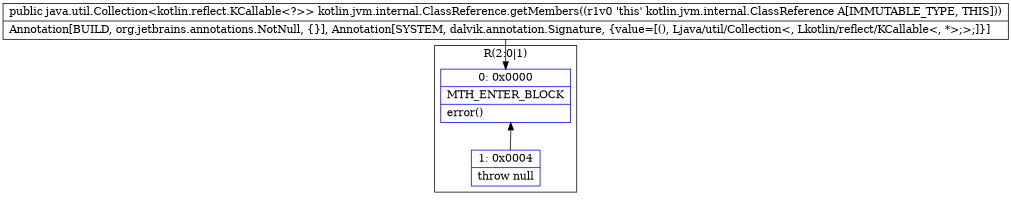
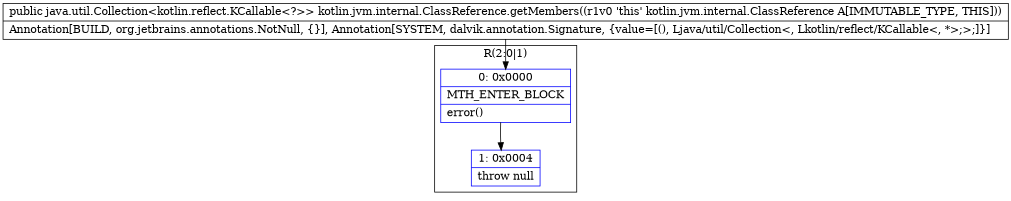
edge "1: 0x0004" -> "0: 0x0000": reversed
